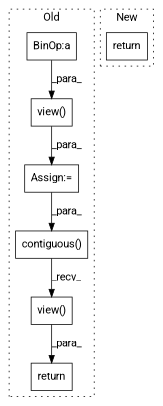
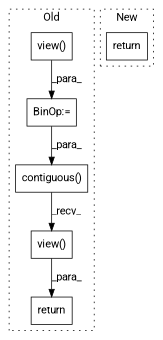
node "BinOp:a": removed
node "Assign:=": label "Assign:=" -> "BinOp:="
